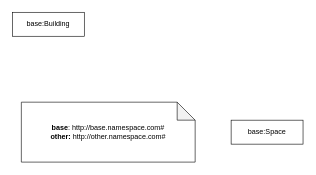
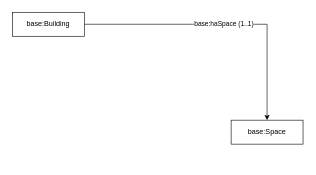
edge "base:Building" -> "base:Space": added, label "base:haSpace (1..1)"
node "base: http://base.namespace.com# other: http://other.namespace.com#": removed
